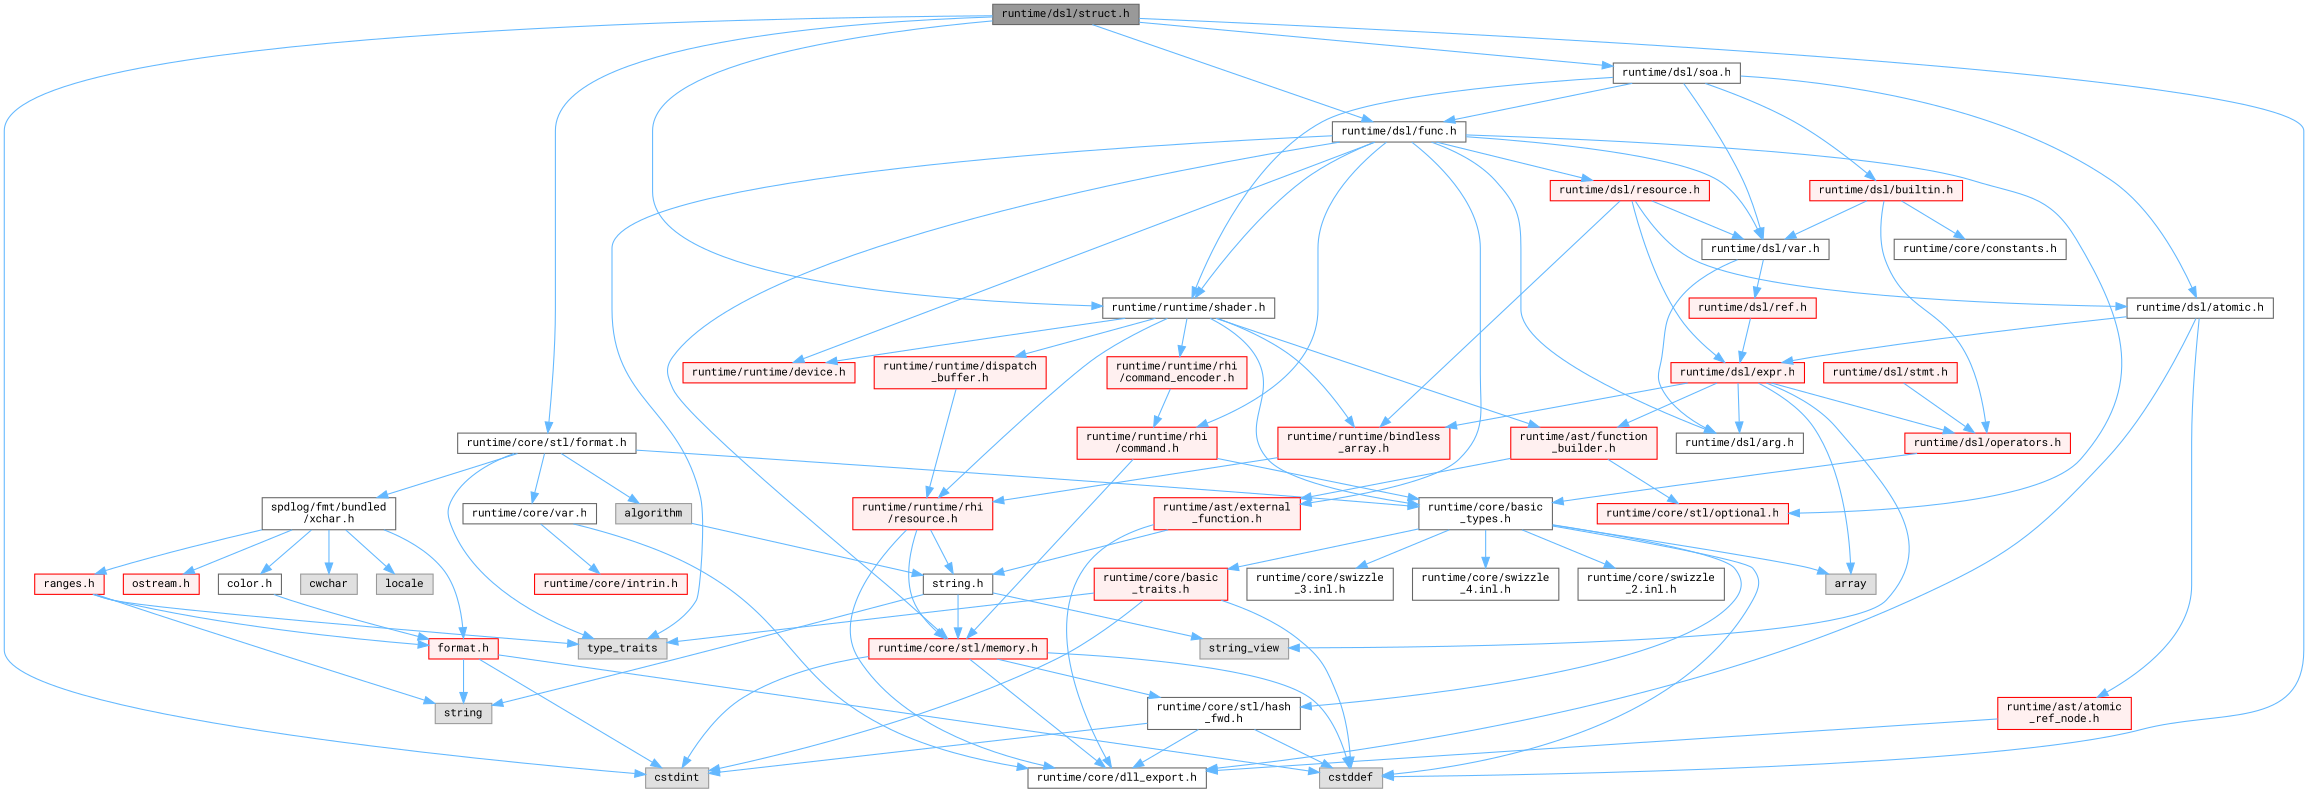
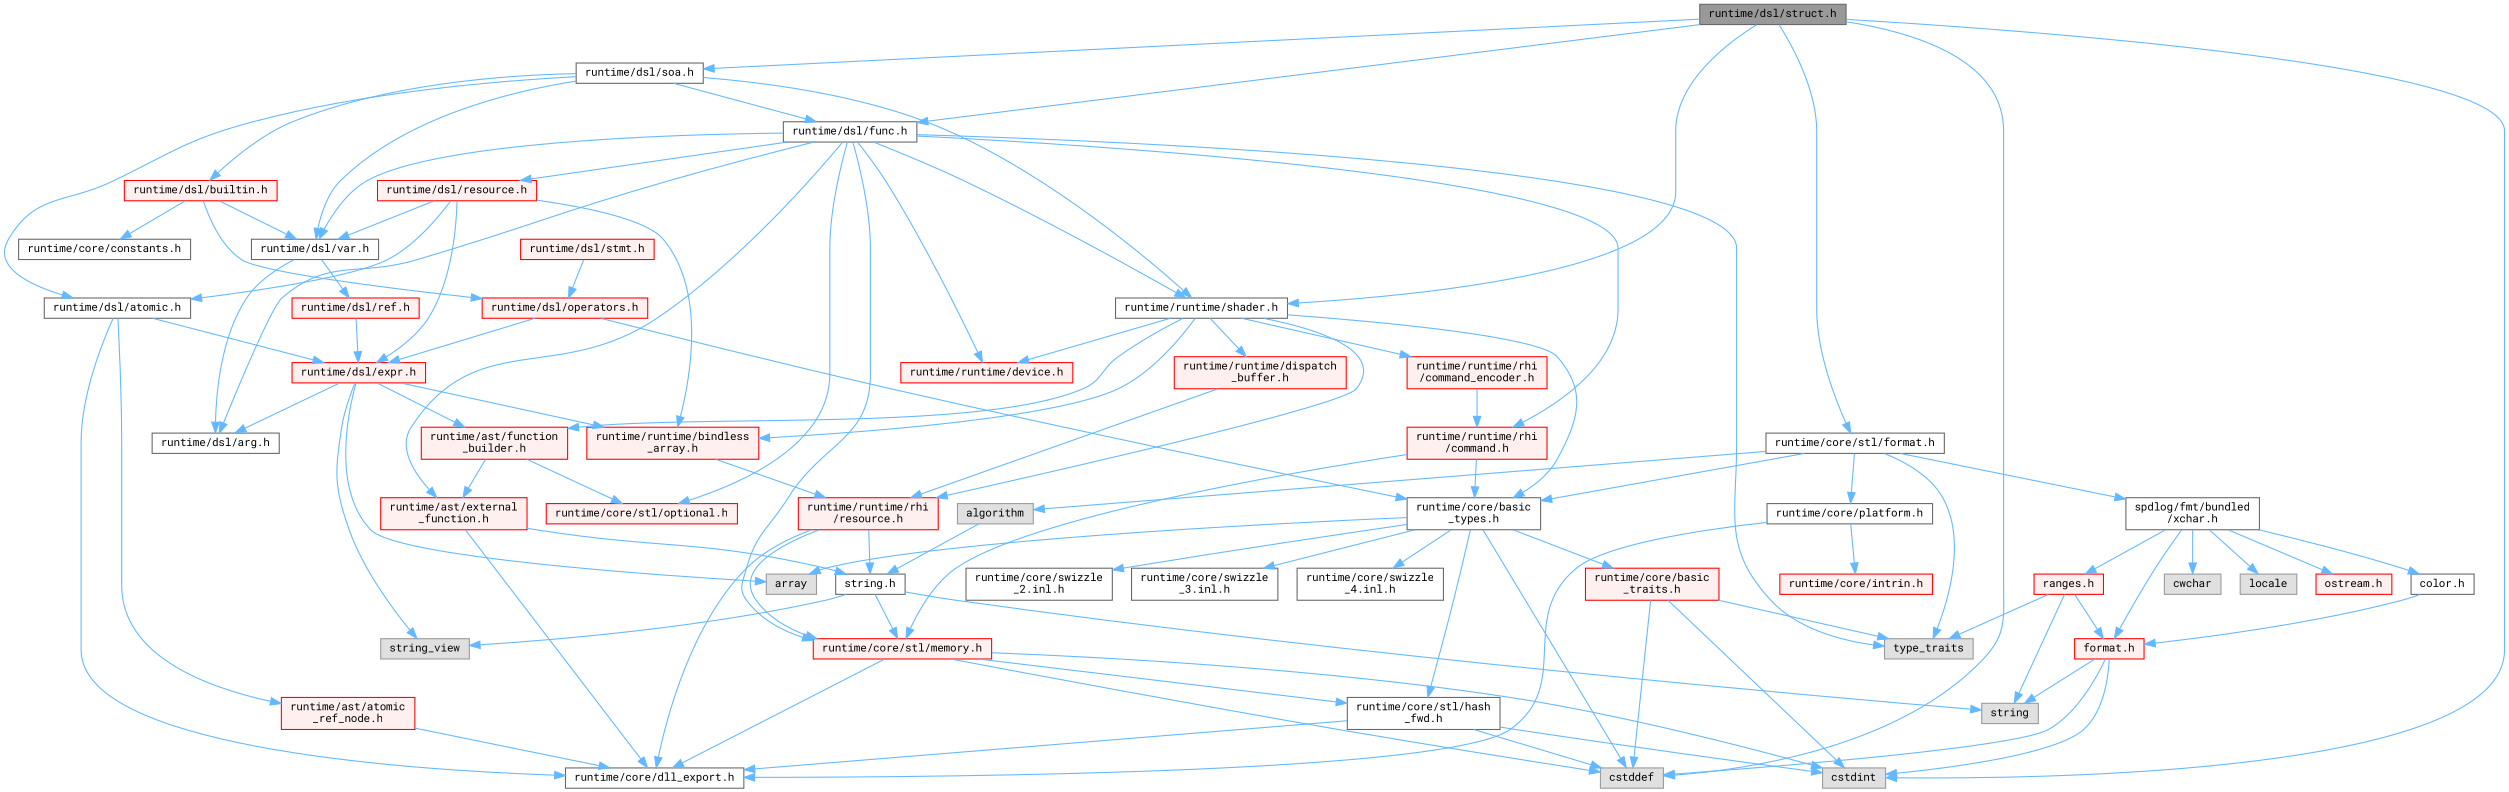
edge "runtime/dsl/expr.h" -> "runtime/dsl/operators.h": reversed
node "runtime/core/var.h": label "runtime/core/var.h" -> "runtime/core/platform.h"
